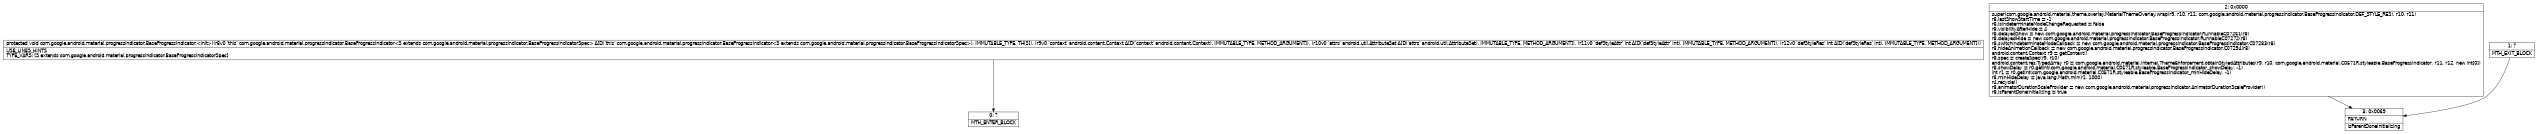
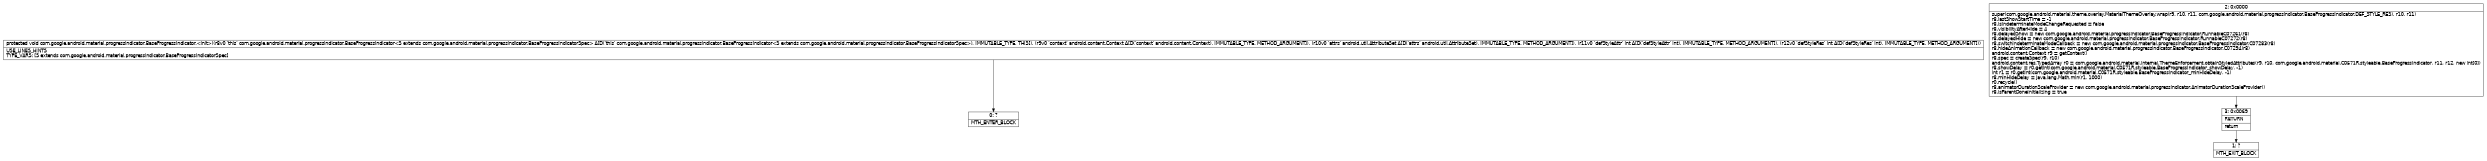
node "2: 0x0000": text "r4.recycle()" -> "r0.recycle()"
edge "1: ?" -> "3: 0x0069": reversed
node "3: 0x0069": text "isParentDoneInitializing" -> "return"
